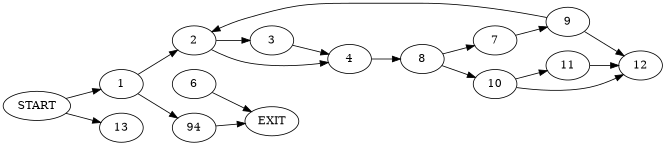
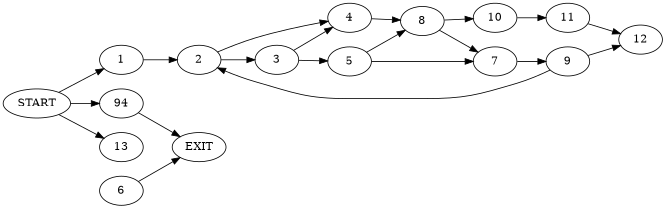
node "5": added
edge "10" -> "12": removed
edge "1" -> "94": now "START" -> "94"
